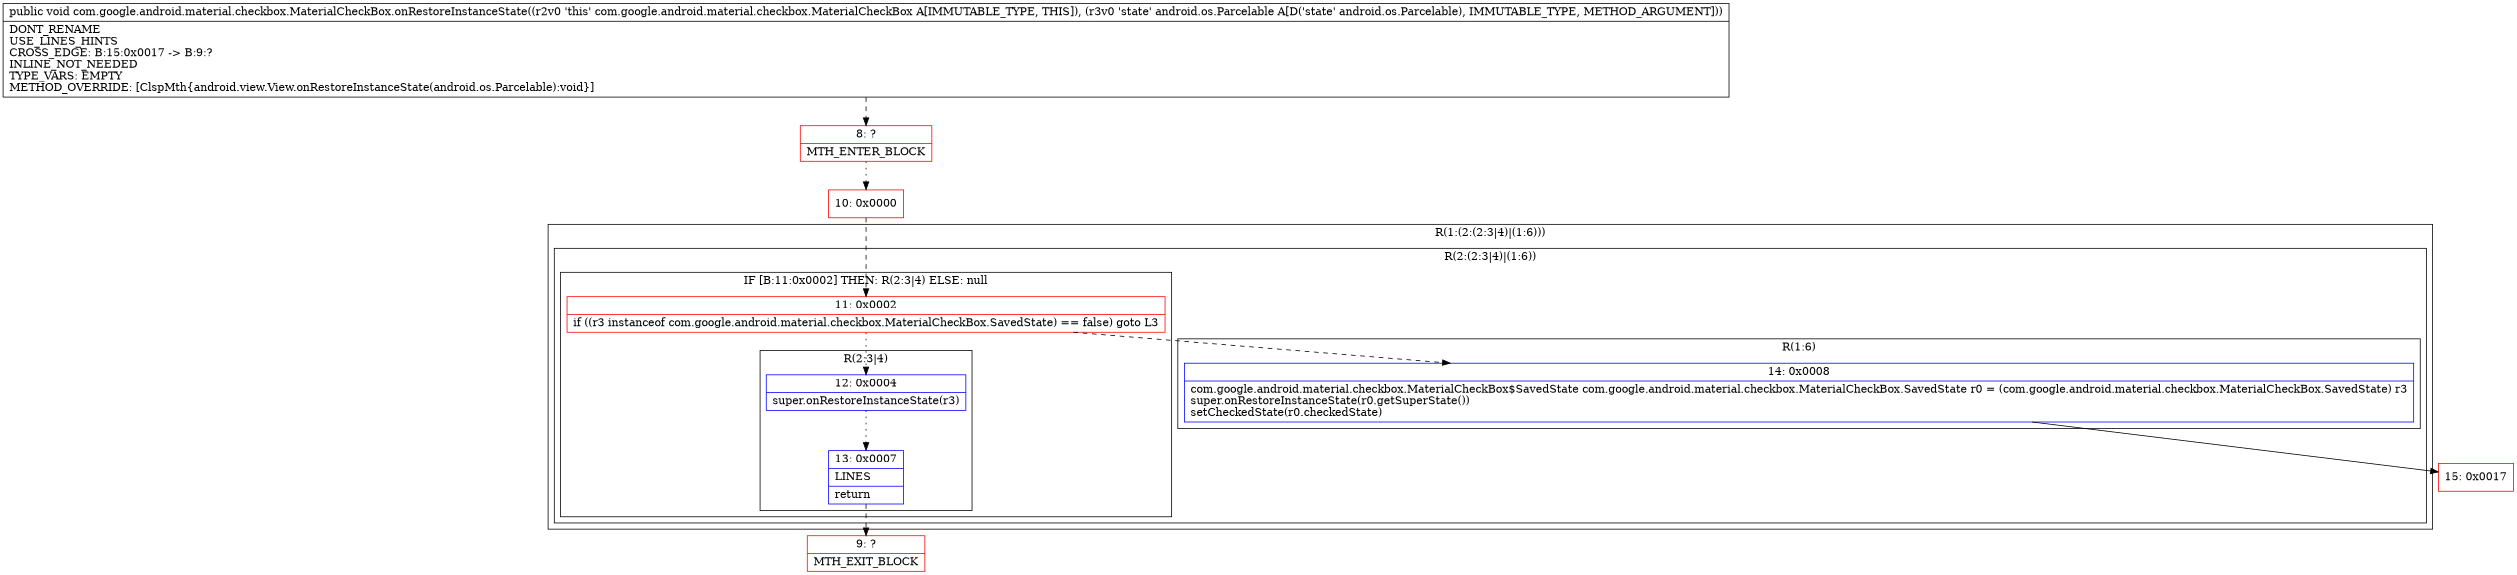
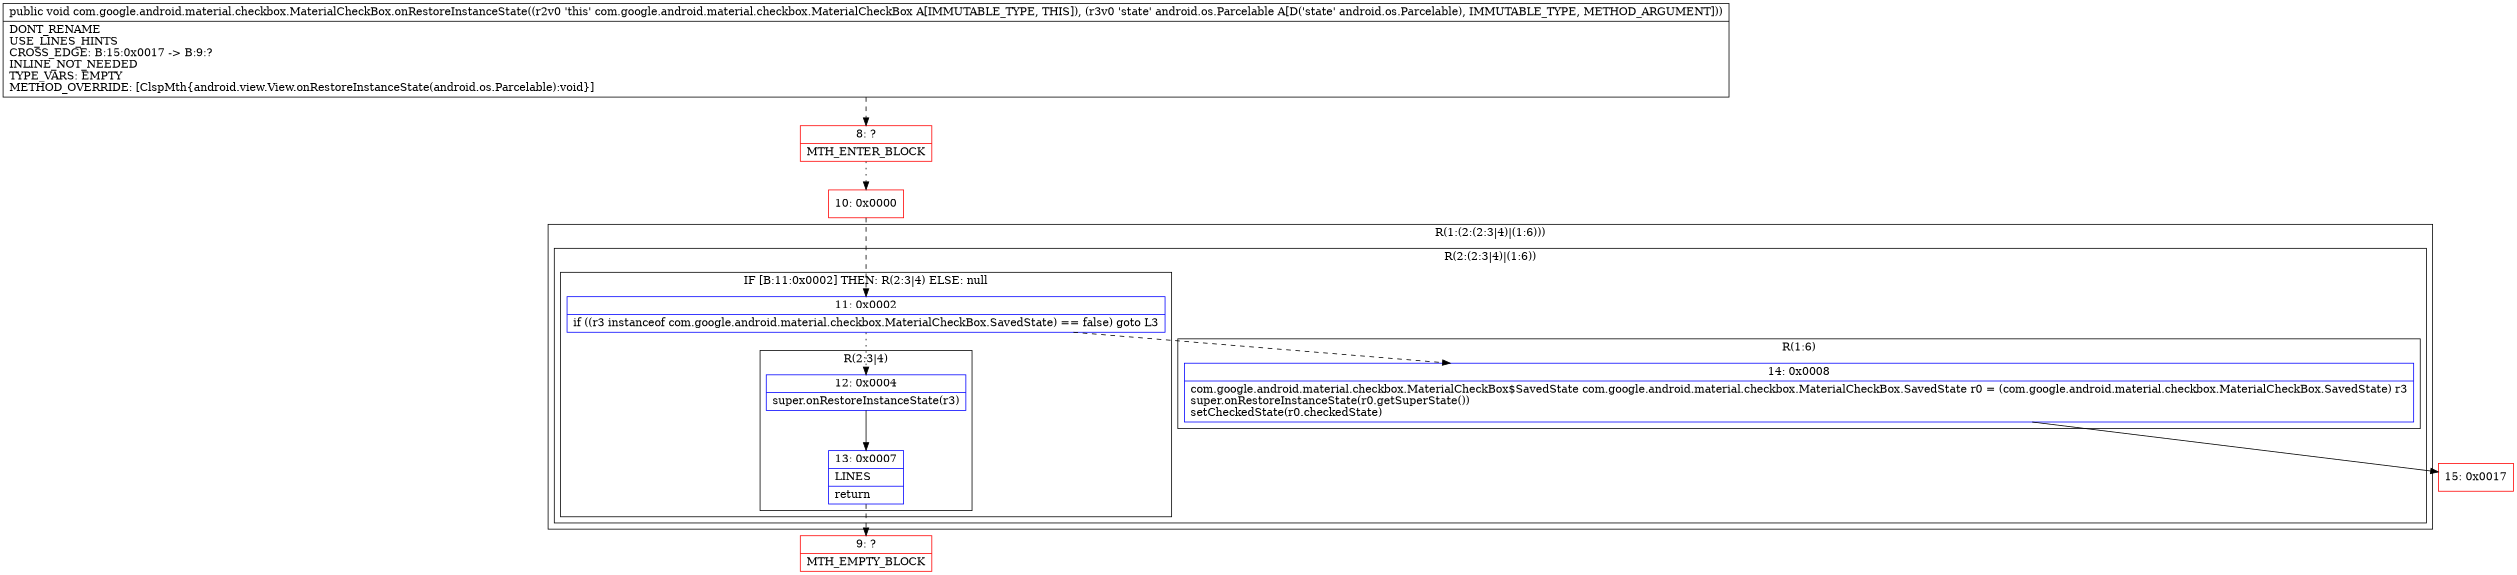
node "11: 0x0002": color red -> blue
edge "12: 0x0004" -> "13: 0x0007": style dotted -> solid
node "9: ?": text "MTH_EXIT_BLOCK" -> "MTH_EMPTY_BLOCK"
